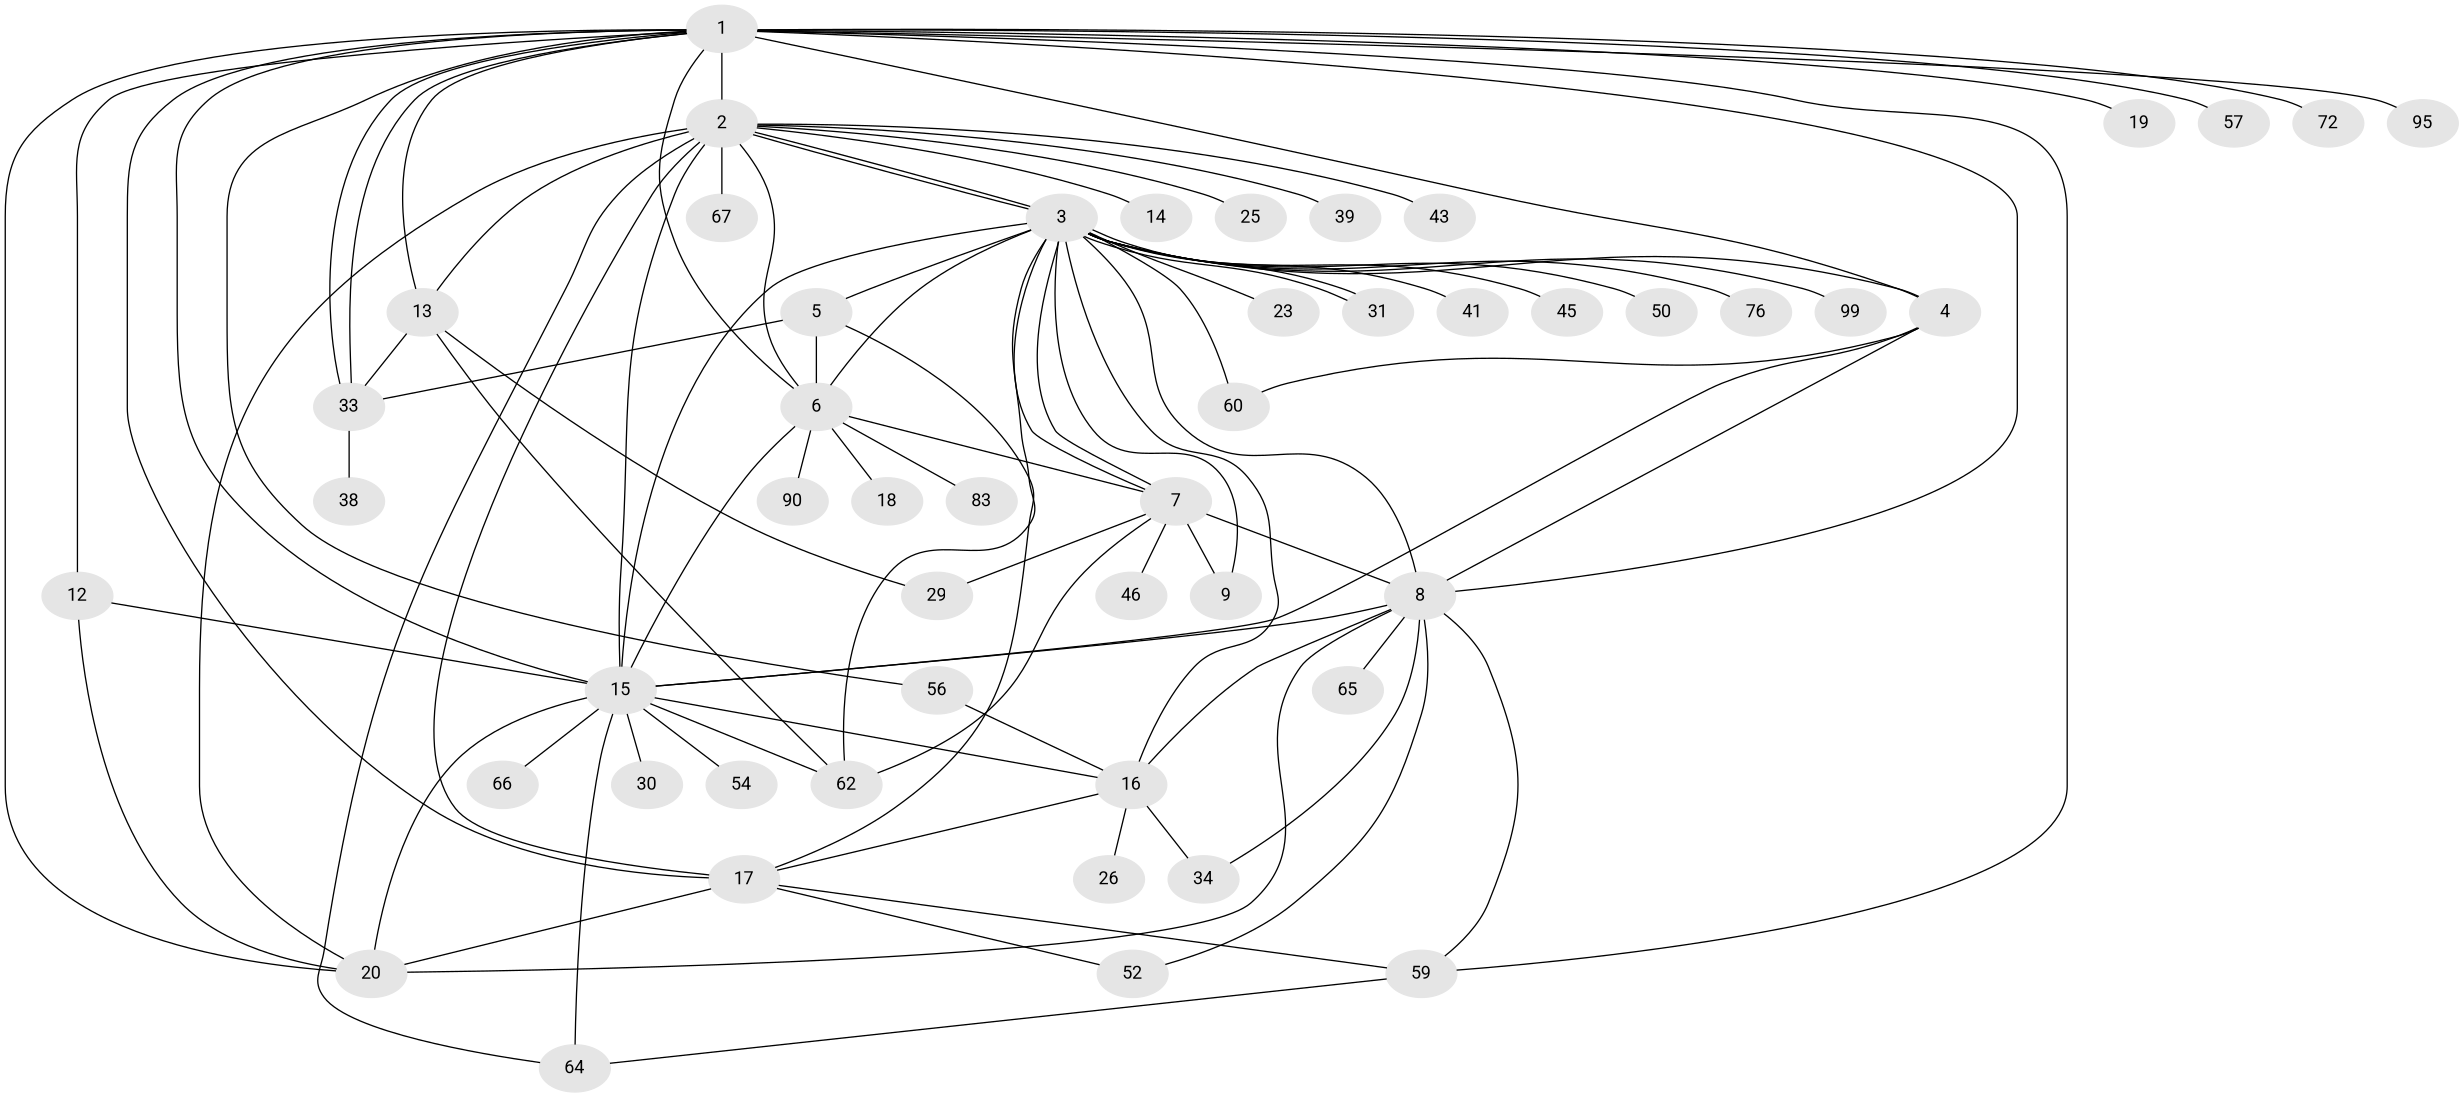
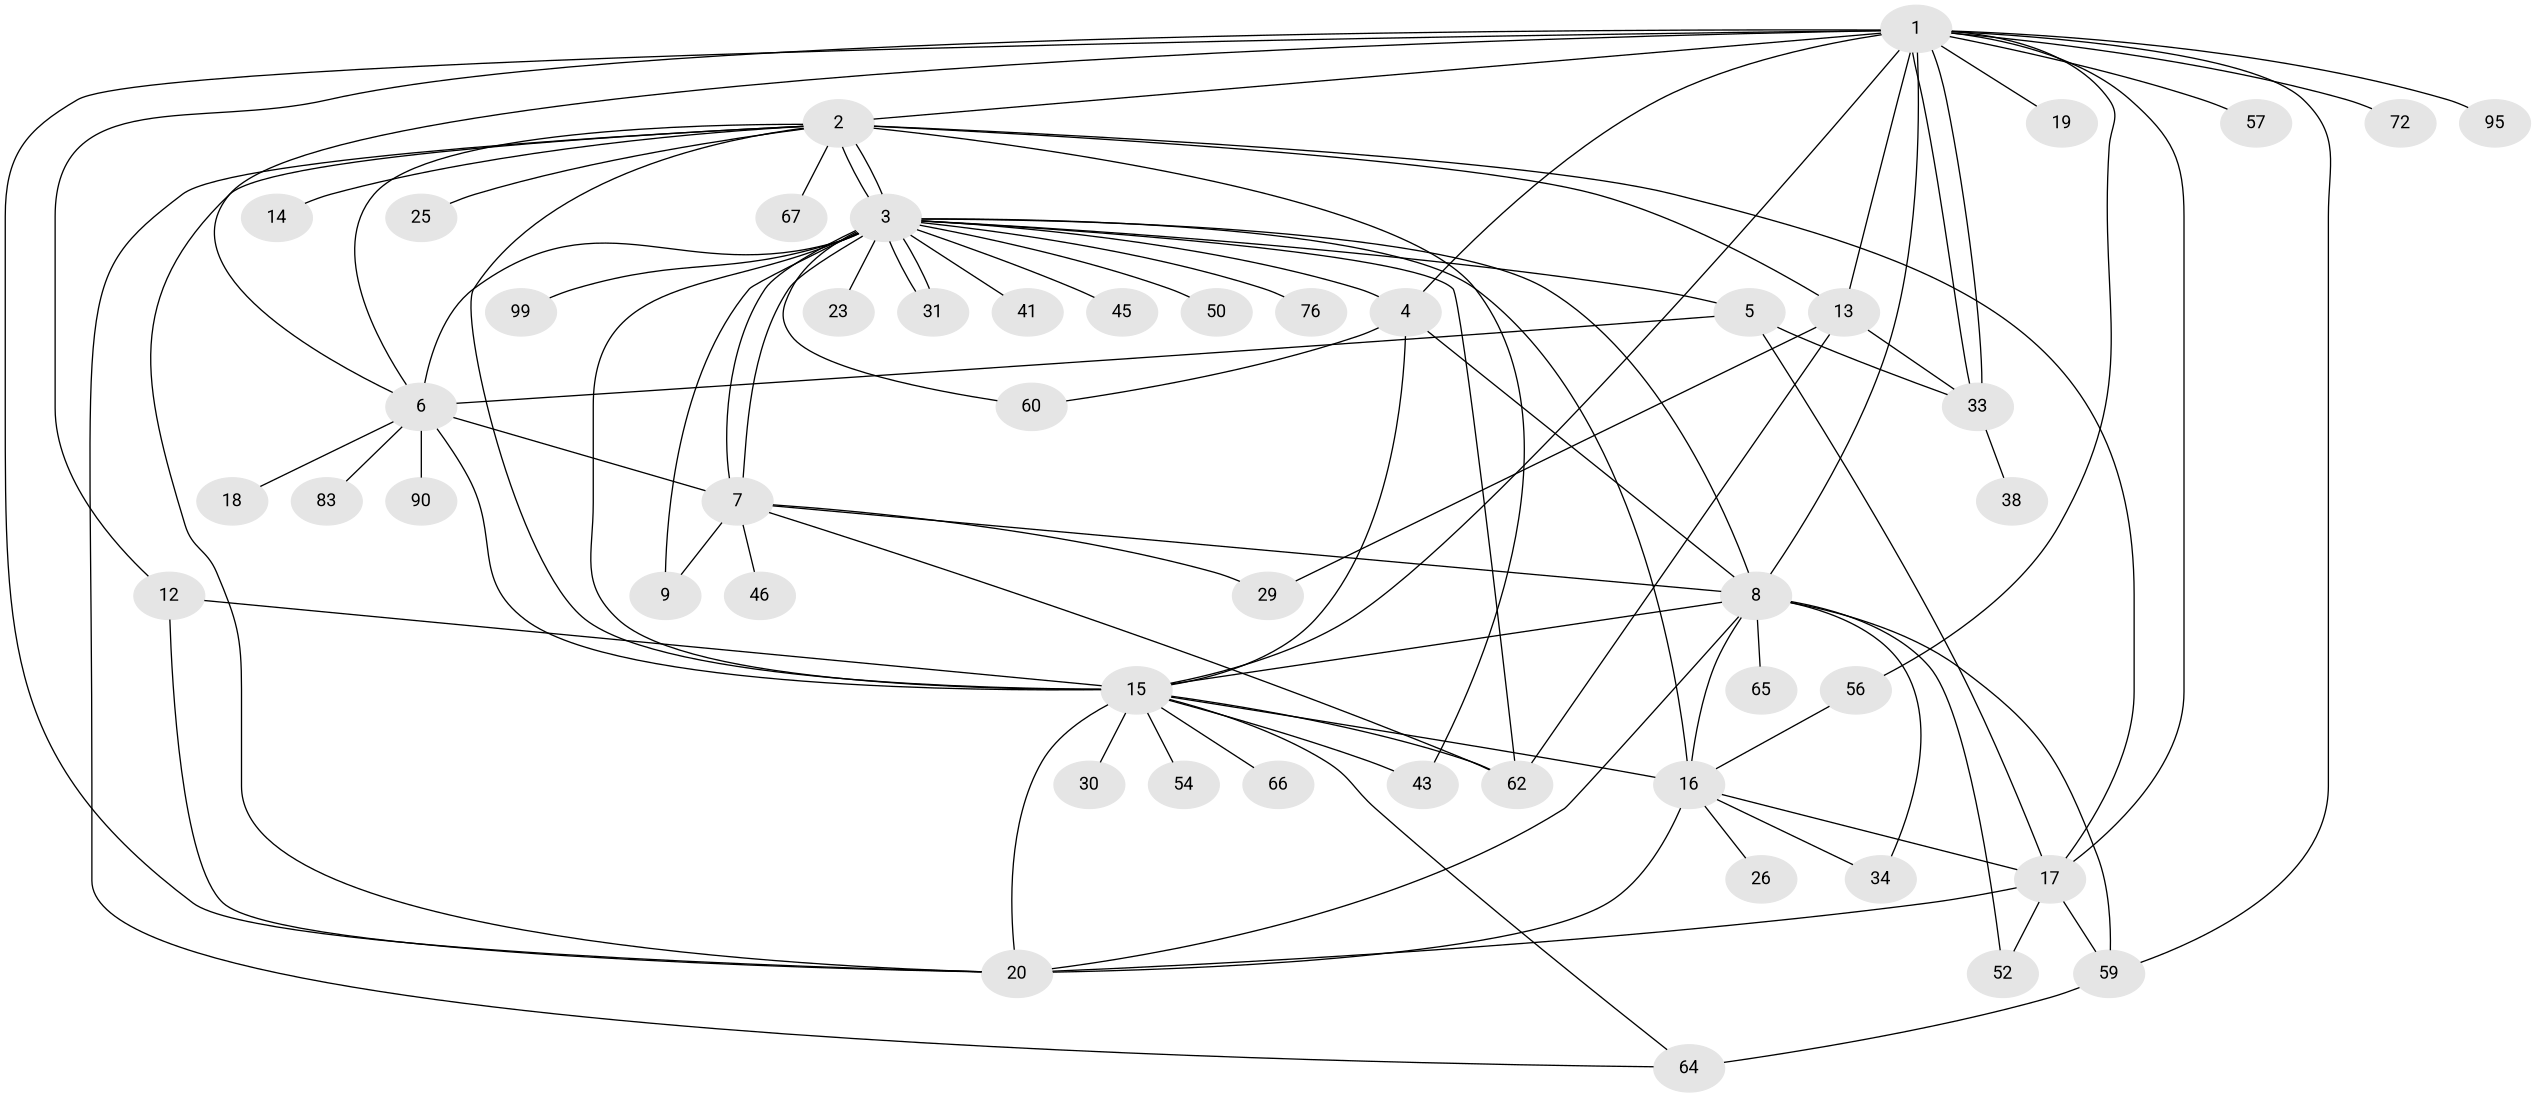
node "39": removed
edge "15" -- "43": added
edge "16" -- "20": added
